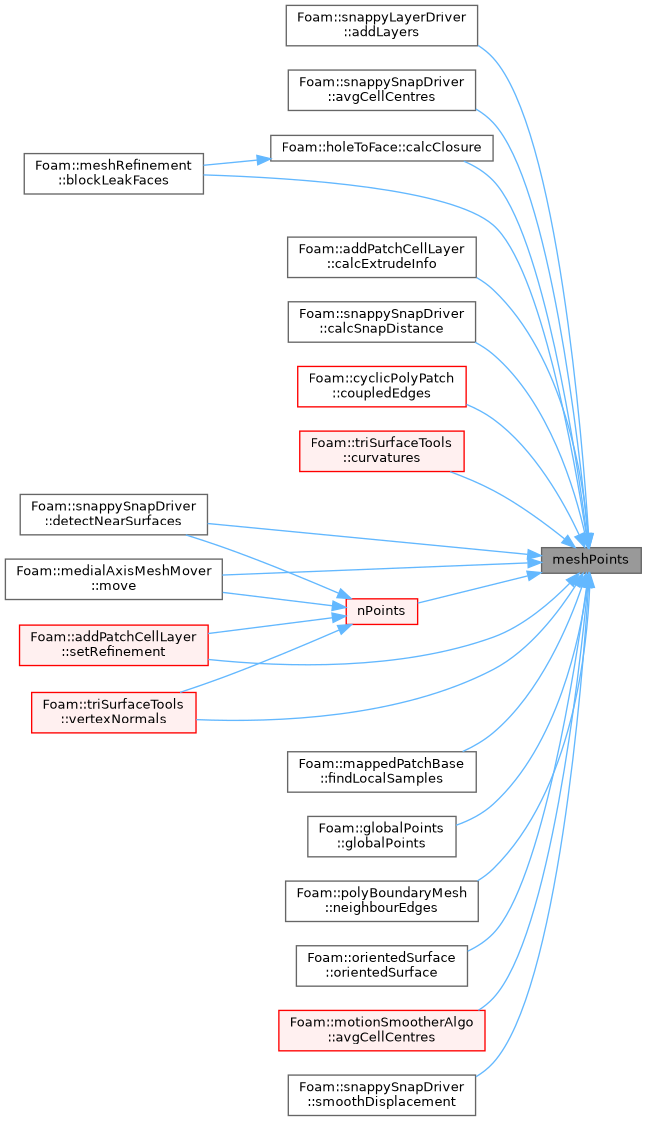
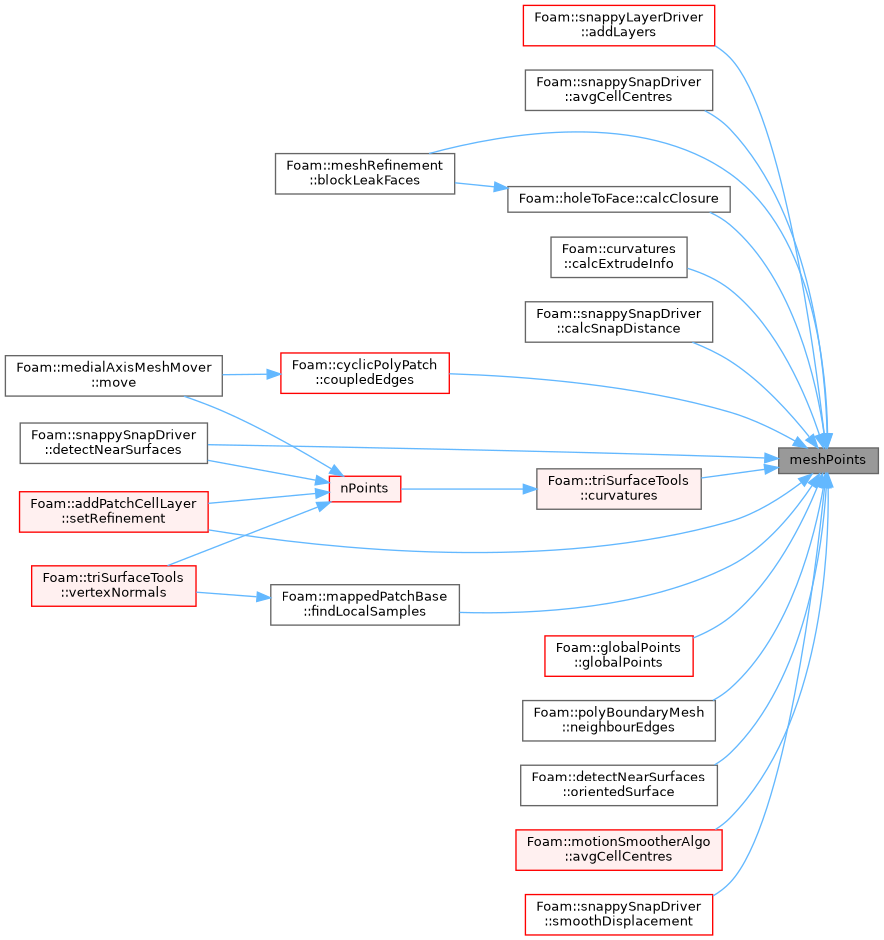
node "Foam::snappyLayerDriver ::addLayers": color grey40 -> red
node "Foam::addPatchCellLayer ::calcExtrudeInfo": label "Foam::addPatchCellLayer ::calcExtrudeInfo" -> "Foam::curvatures ::calcExtrudeInfo"
node "Foam::triSurfaceTools ::curvatures": color red -> grey40
edge "Foam::medialAxisMeshMover ::move" -> "meshPoints": now "Foam::medialAxisMeshMover ::move" -> "Foam::cyclicPolyPatch ::coupledEdges"
edge "nPoints" -> "meshPoints": now "nPoints" -> "Foam::triSurfaceTools ::curvatures"
edge "Foam::triSurfaceTools ::vertexNormals" -> "meshPoints": now "Foam::triSurfaceTools ::vertexNormals" -> "Foam::mappedPatchBase ::findLocalSamples"
node "Foam::globalPoints ::globalPoints": color grey40 -> red
node "Foam::orientedSurface ::orientedSurface": label "Foam::orientedSurface ::orientedSurface" -> "Foam::detectNearSurfaces ::orientedSurface"
node "Foam::snappySnapDriver ::smoothDisplacement": color grey40 -> red
